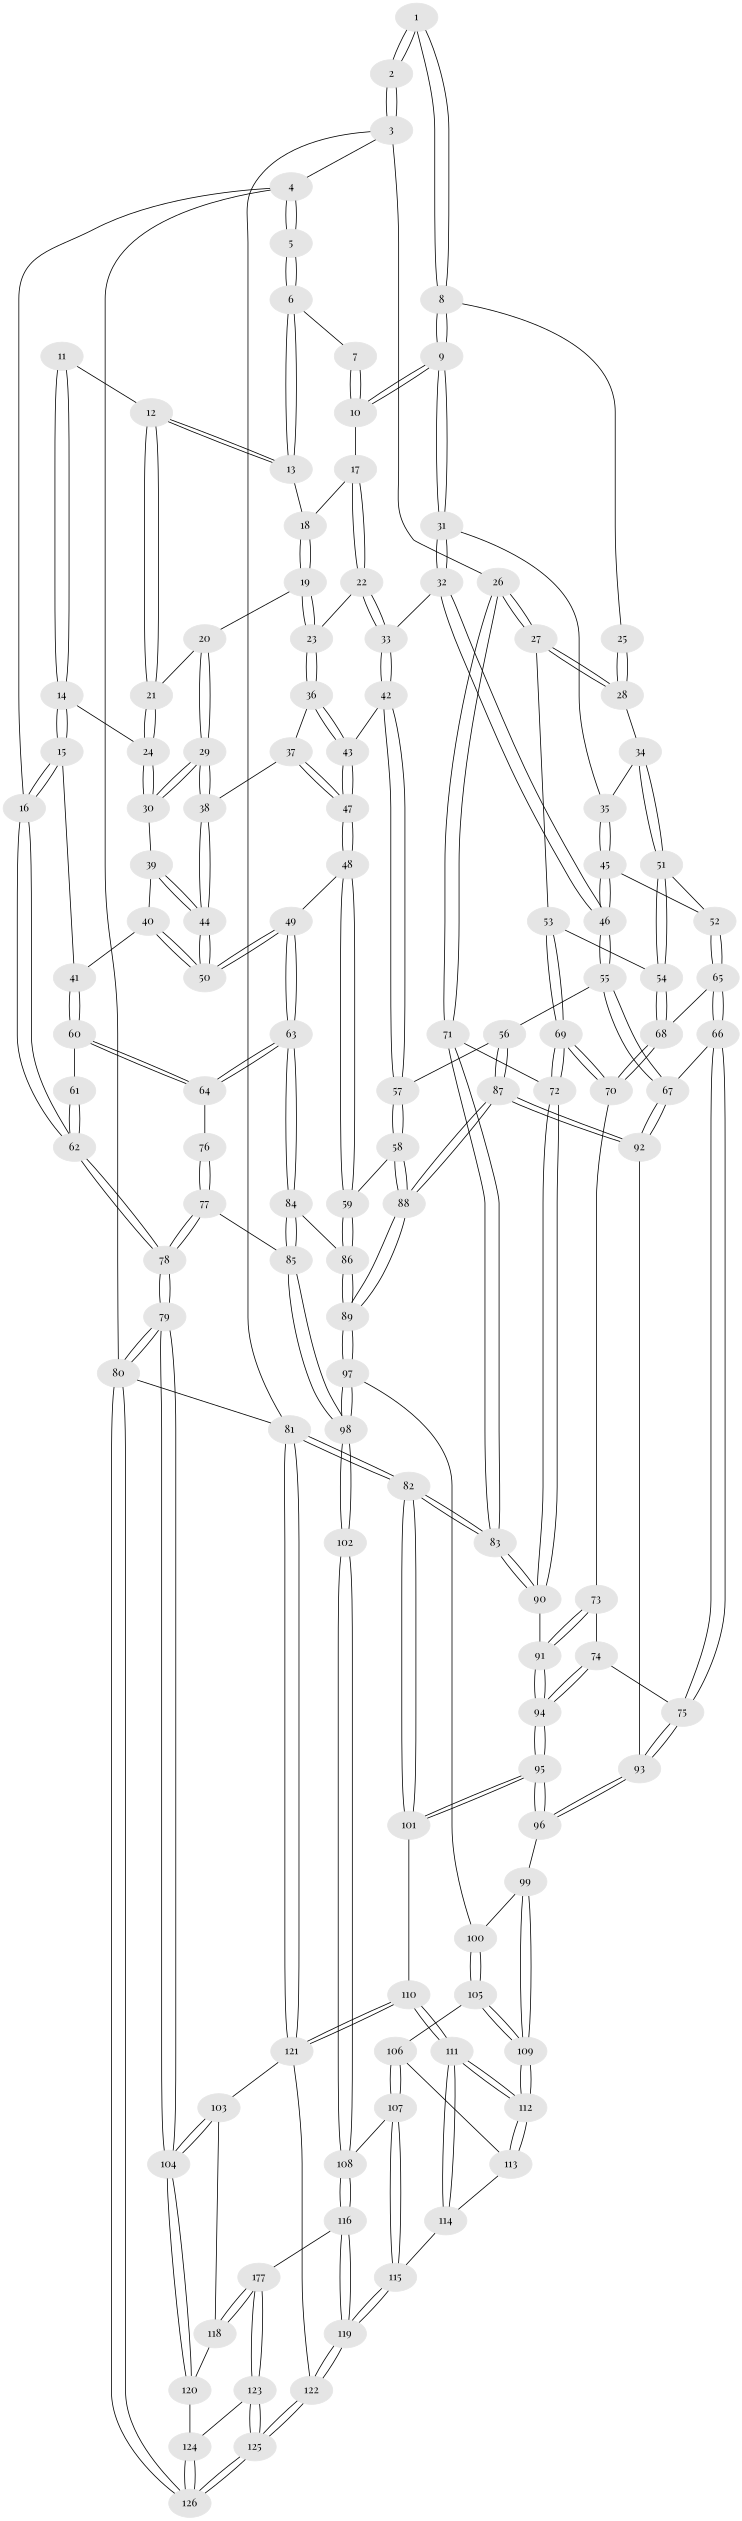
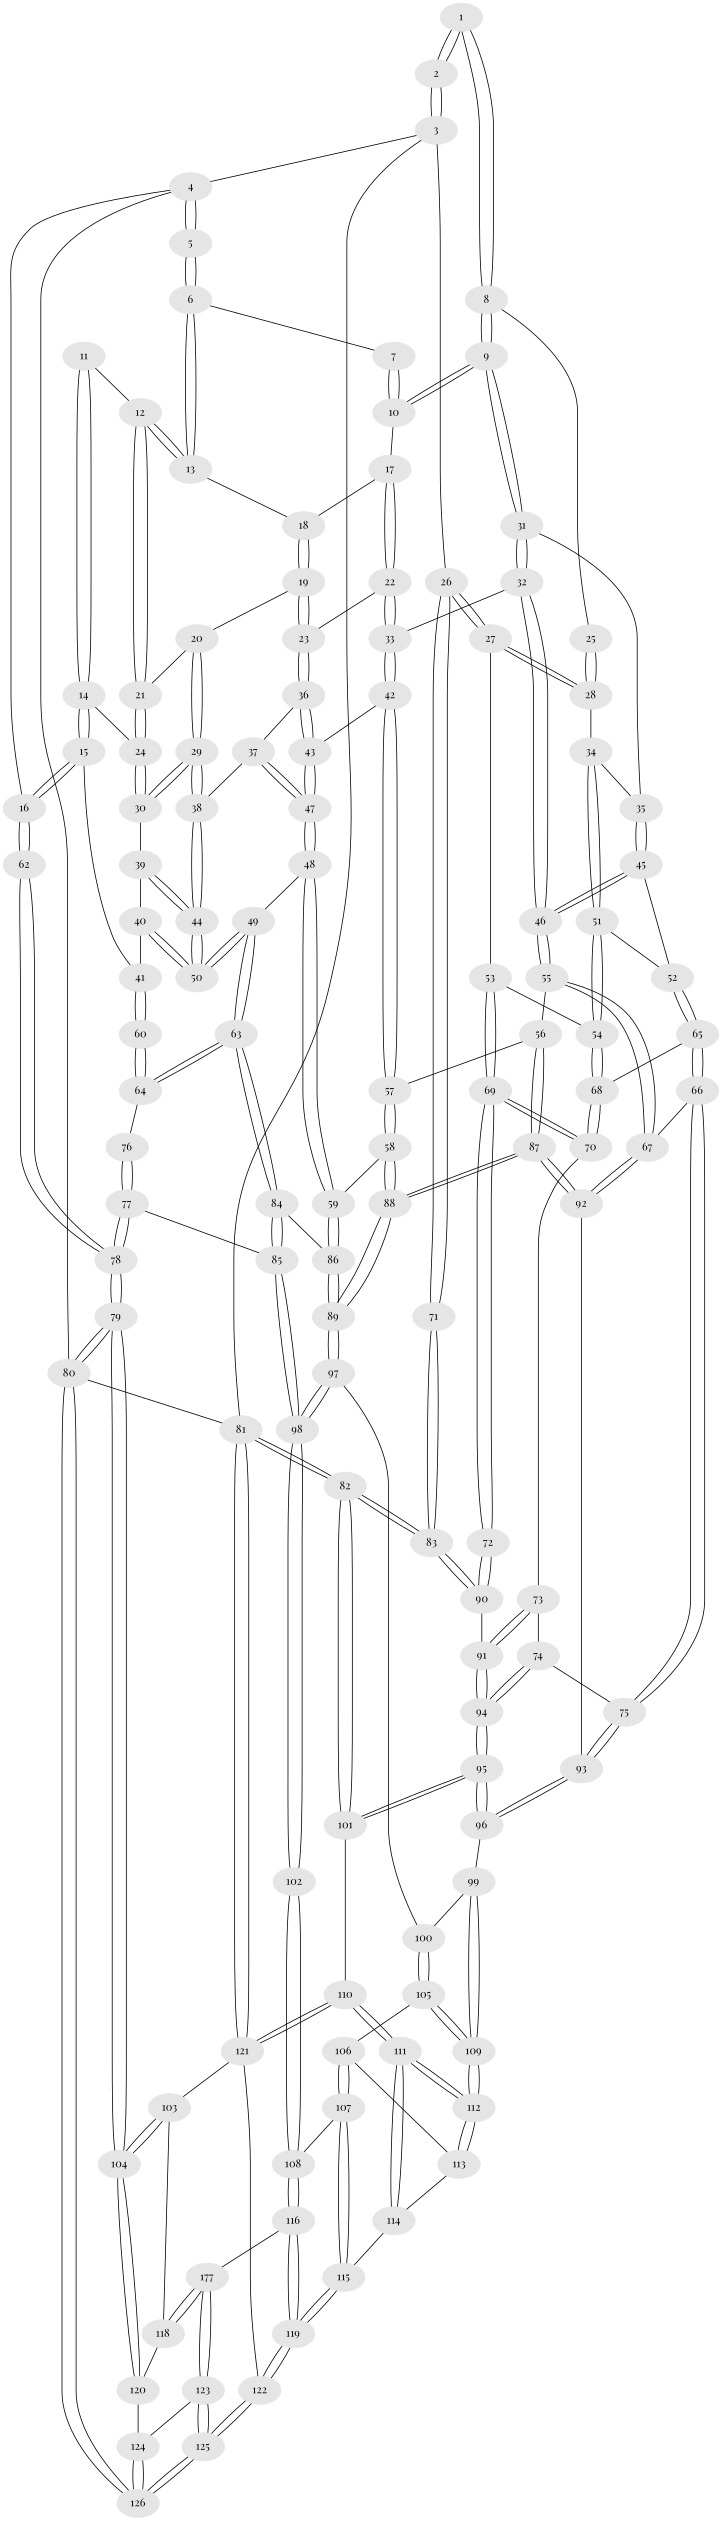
edge "71" -- "72": removed
node "61": removed
